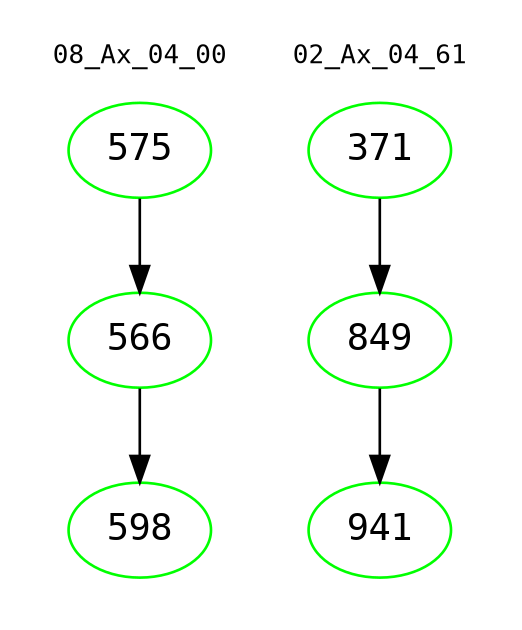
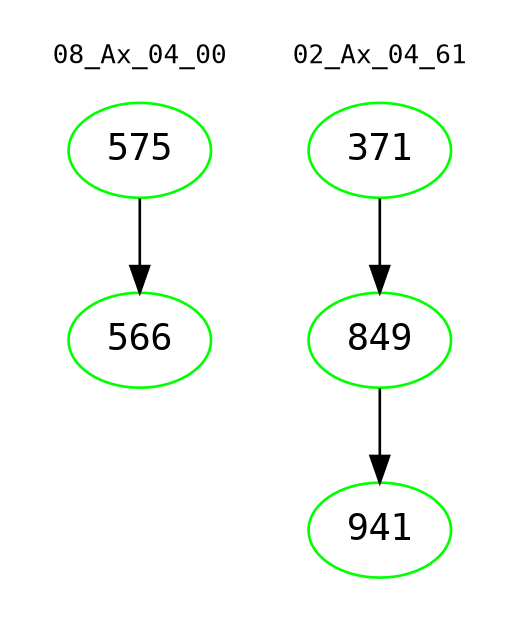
node "598": removed
